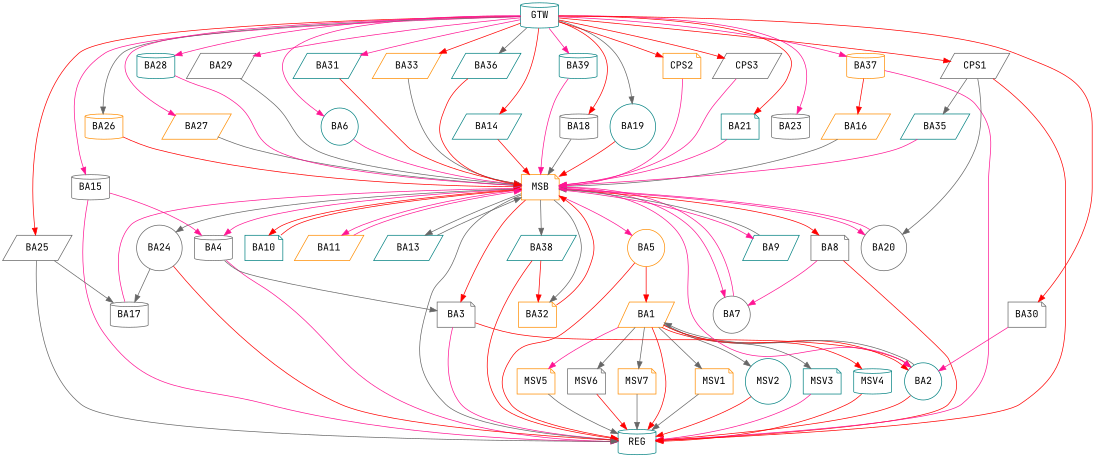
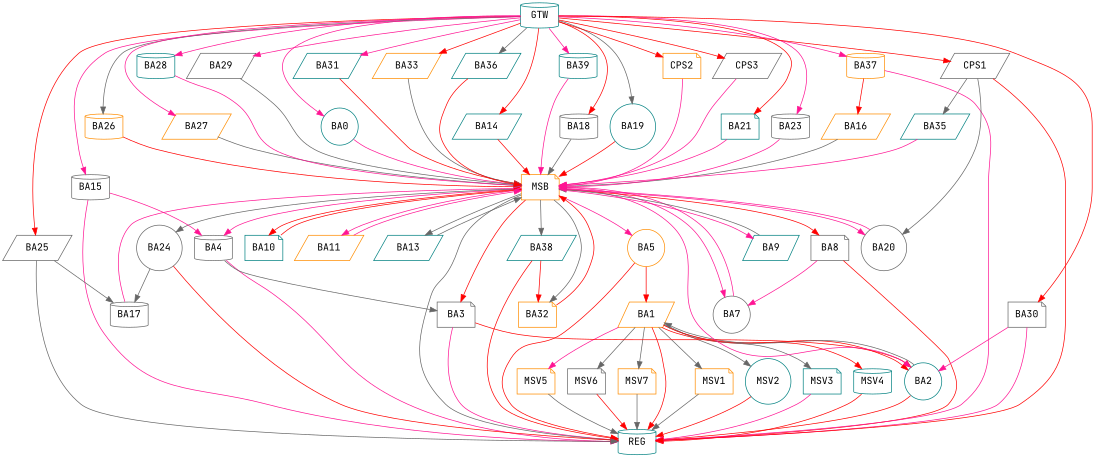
node "BA6": label "BA6" -> "BA0"
edge "BA23" -> "MSB": added
edge "BA30" -> "REG": added
